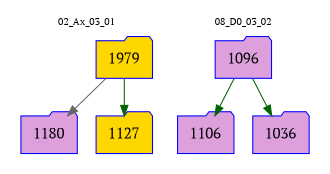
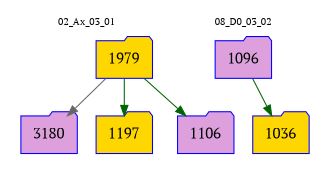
edge "1096" -> "1106": now "1979" -> "1106"
node "1180": label "1180" -> "3180"
node "1127": label "1127" -> "1197"
node "1036": fillcolor plum -> gold
